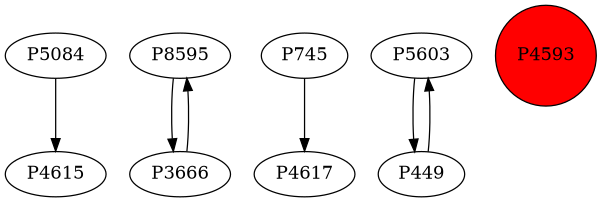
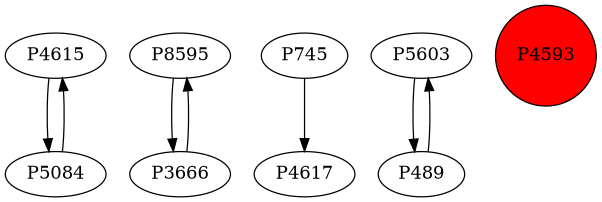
edge "P4615" -> "P5084": added
node "P449": label "P449" -> "P489"
